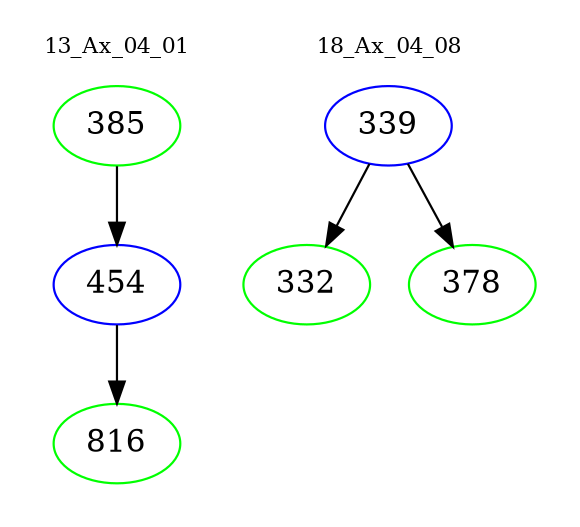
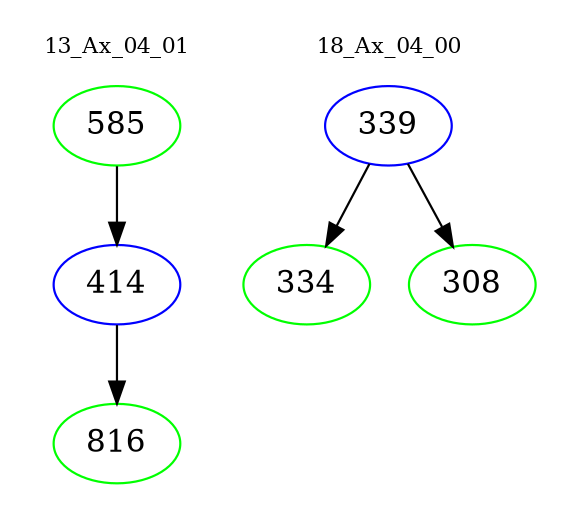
cluster "18_Ax_04_08": label "18_Ax_04_08" -> "18_Ax_04_00"
node "385": label "385" -> "585"
node "454": label "454" -> "414"
node "332": label "332" -> "334"
node "378": label "378" -> "308"
